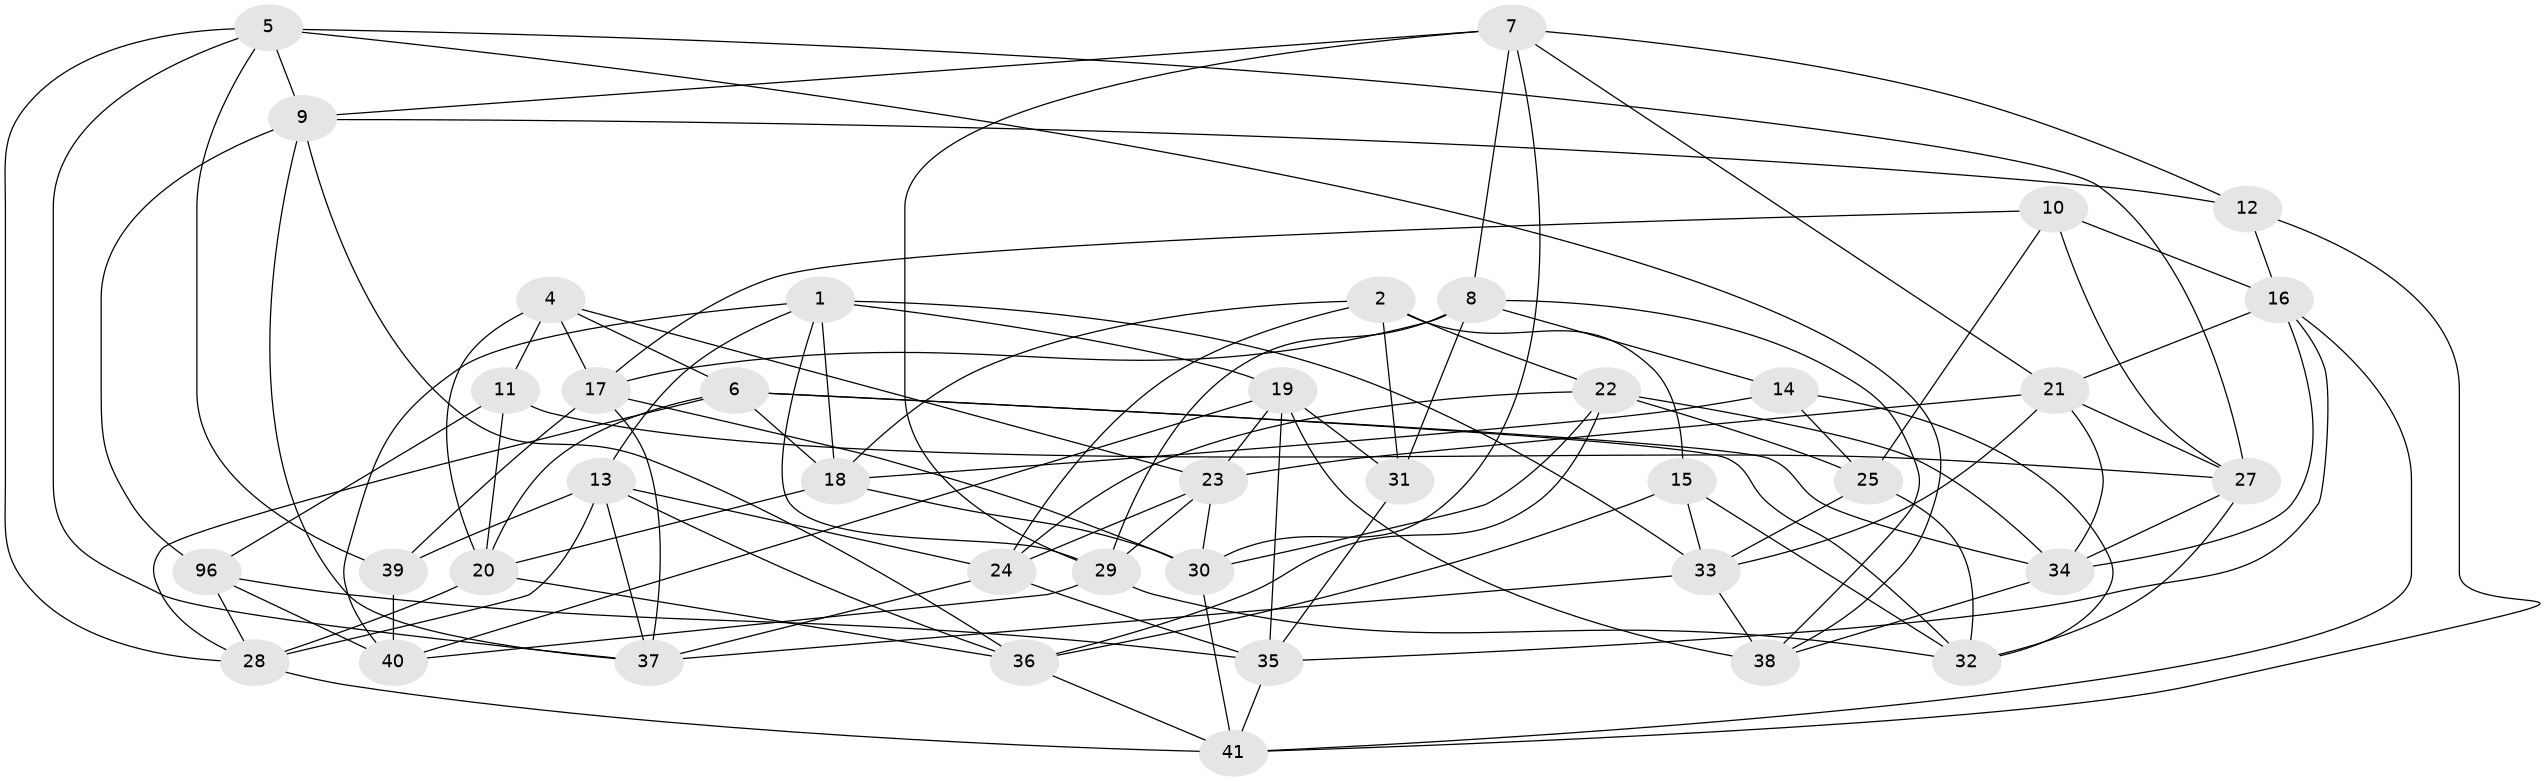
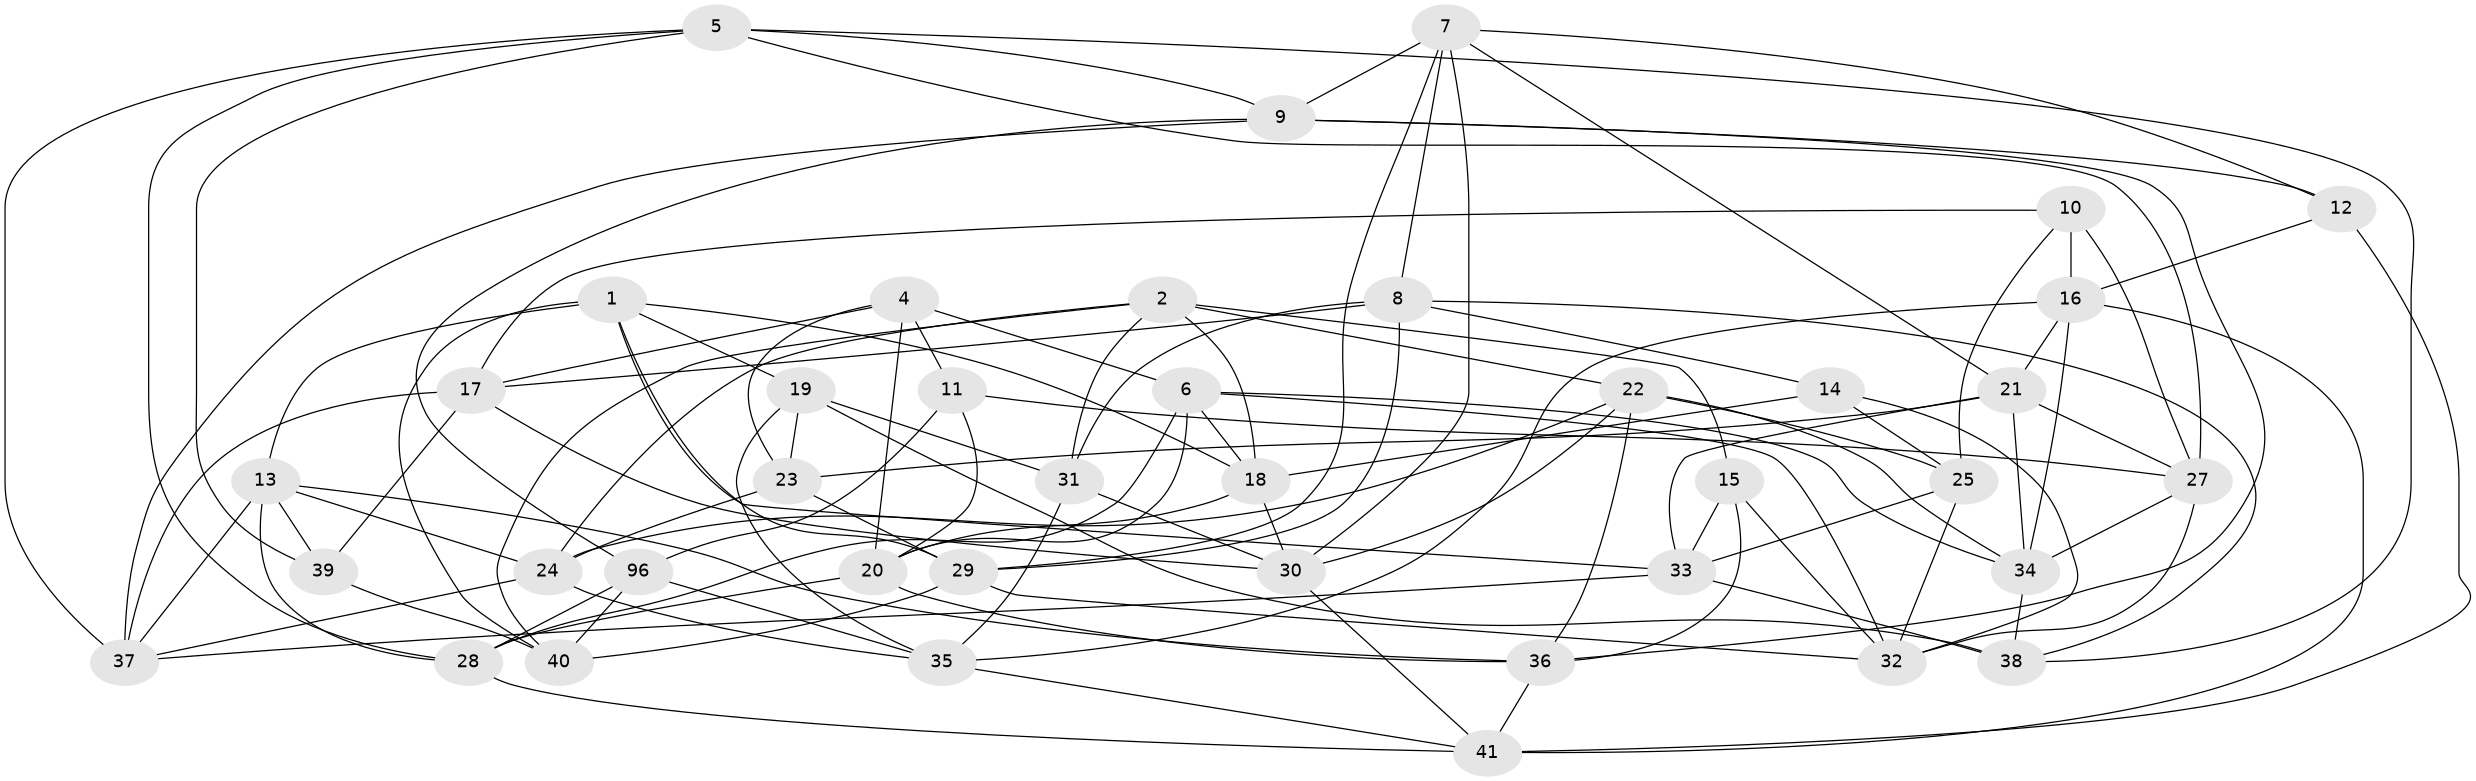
edge "19" -- "40": now "2" -- "40"
edge "23" -- "30": now "31" -- "30"
